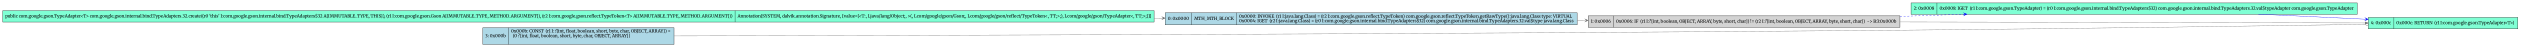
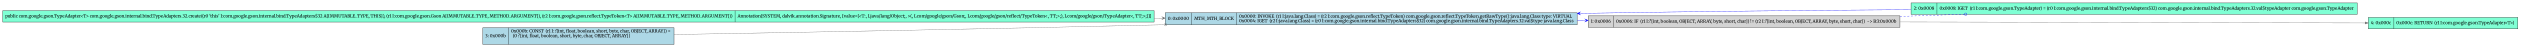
edge "1: 0x0006" -> "2: 0x0008": arrowhead vee -> odot
edge "2: 0x0008" -> "4: 0x000c": now "2: 0x0008" -> "0: 0x0000"
edge "0: 0x0000" -> "1: 0x0006": color gray40 -> blue
edge "3: 0x000b" -> "4: 0x000c": now "3: 0x000b" -> "0: 0x0000"
